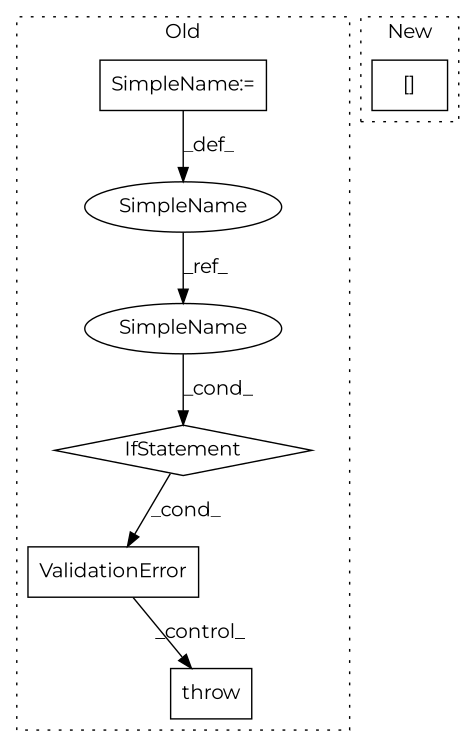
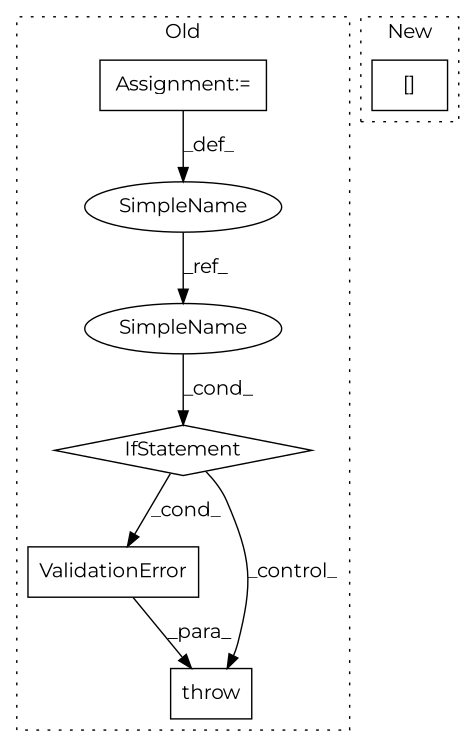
node "SimpleName:=": label "SimpleName:=" -> "Assignment:="
edge "IfStatement" -> "throw": added, label "_control_"
edge "ValidationError" -> "throw": label "_control_" -> "_para_"
